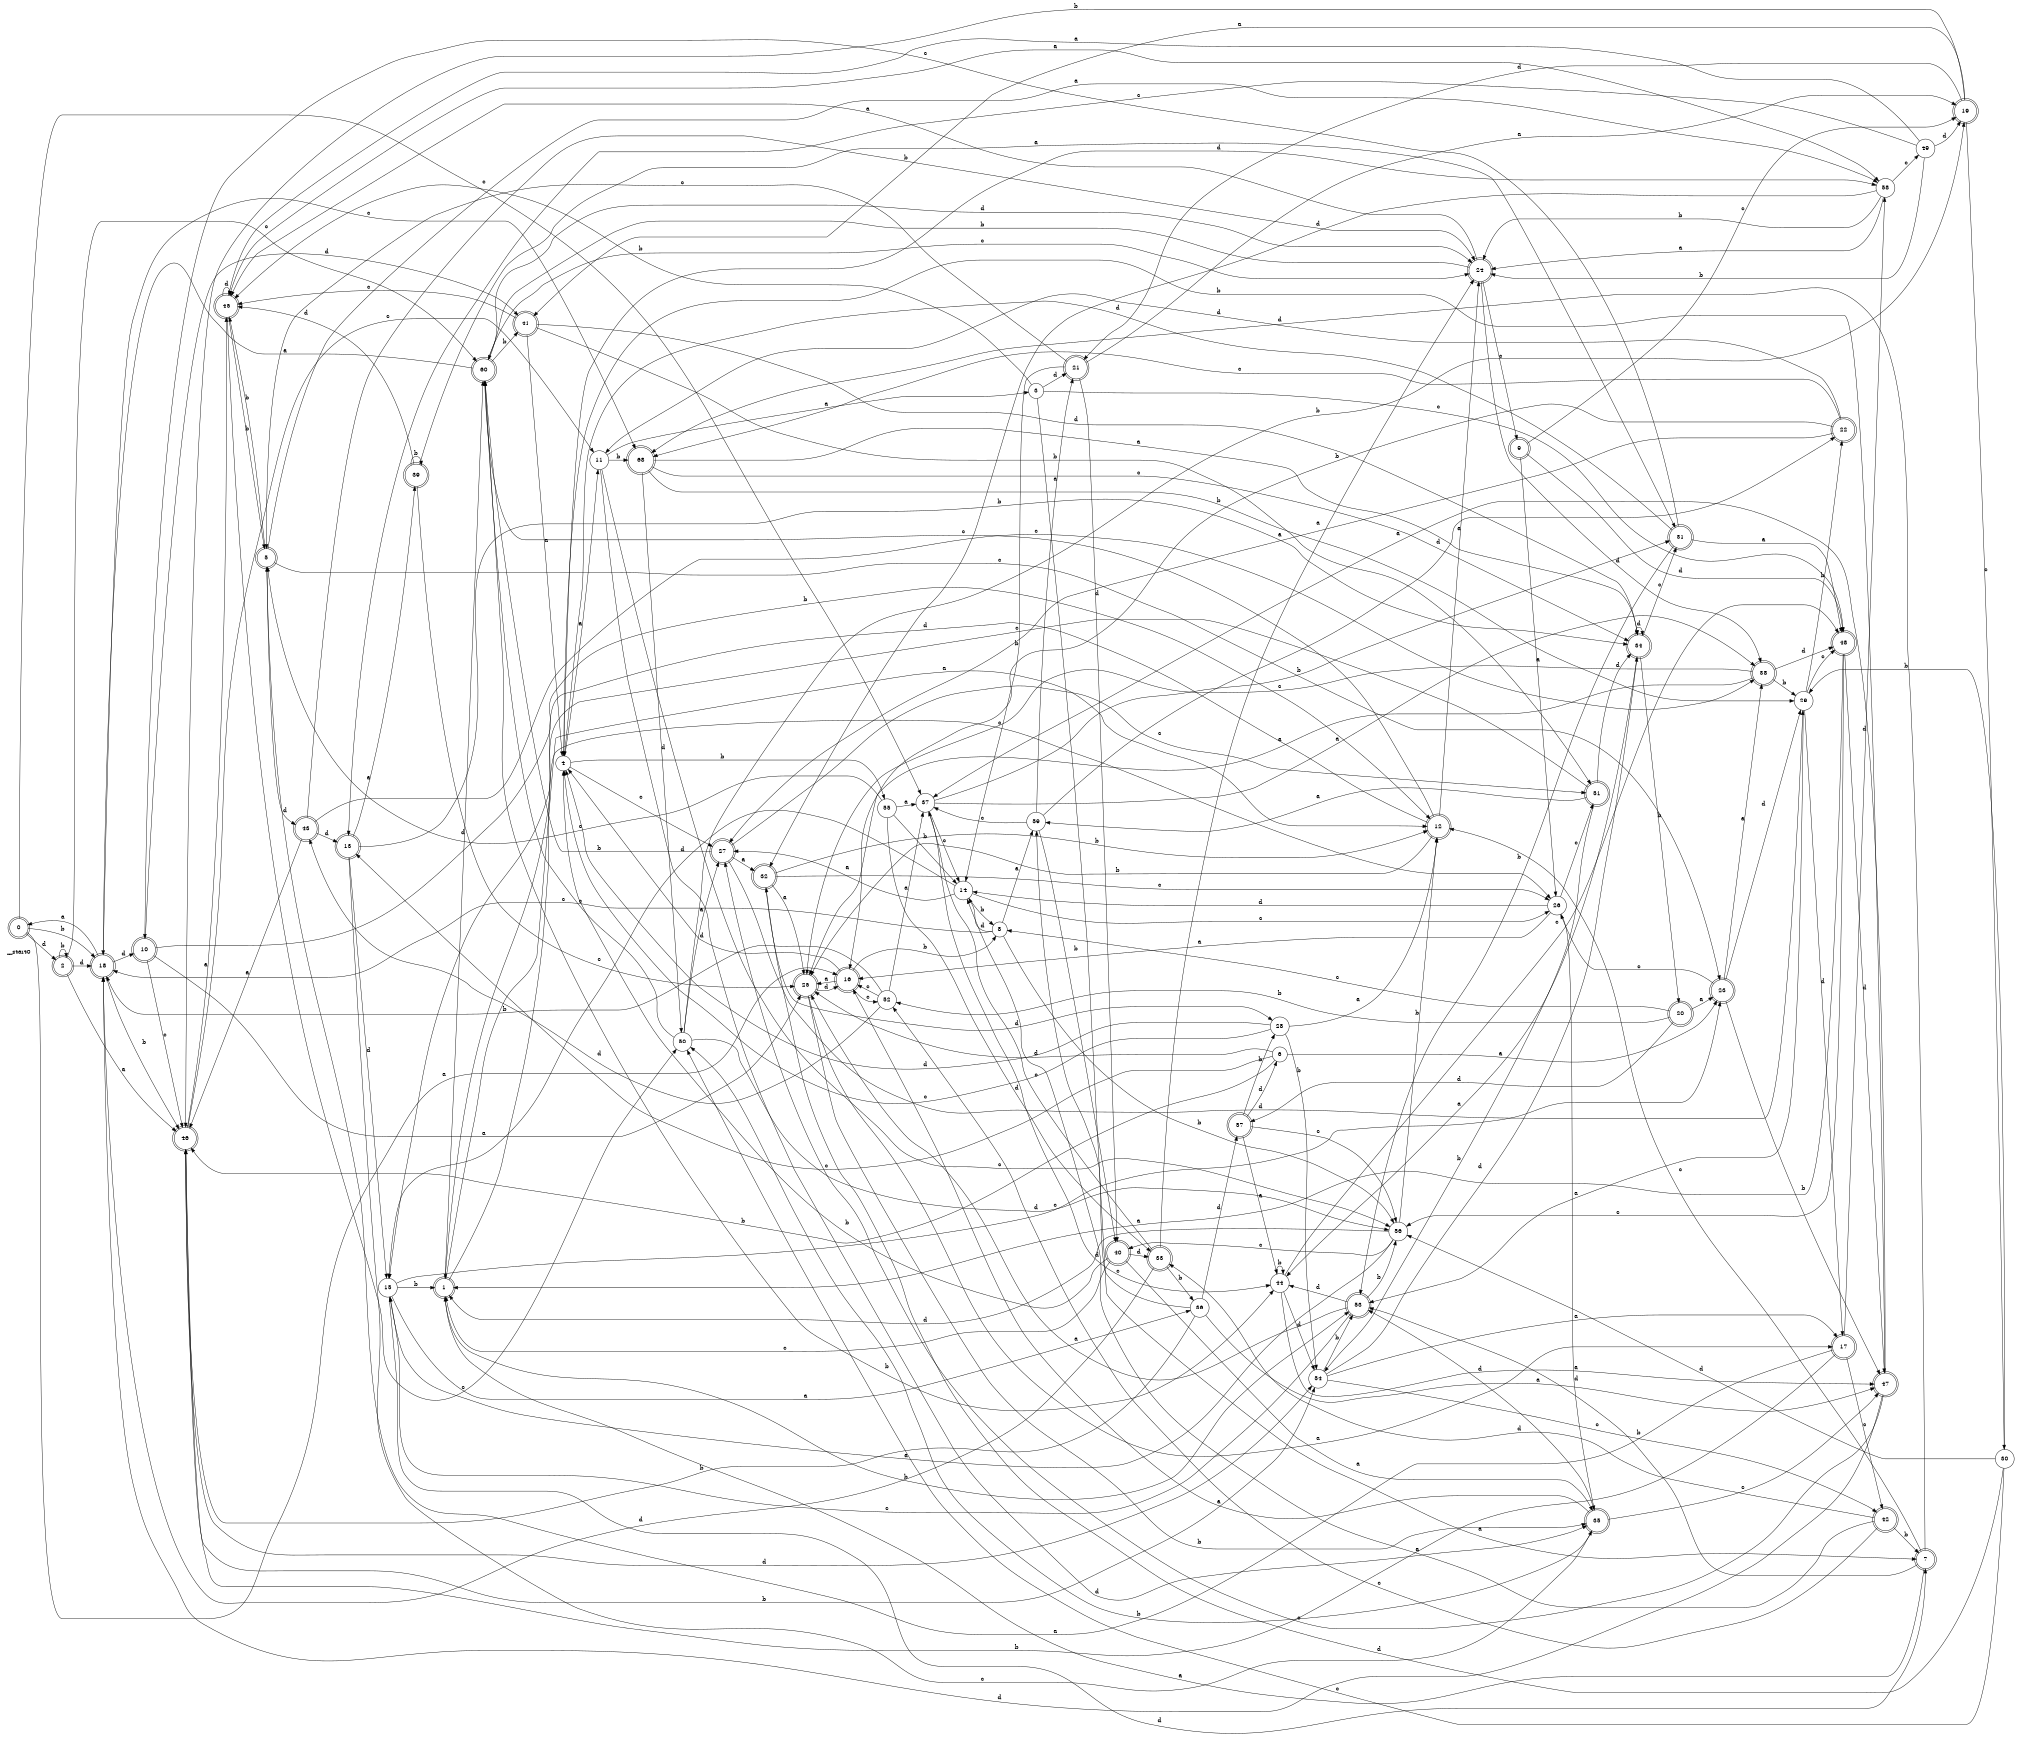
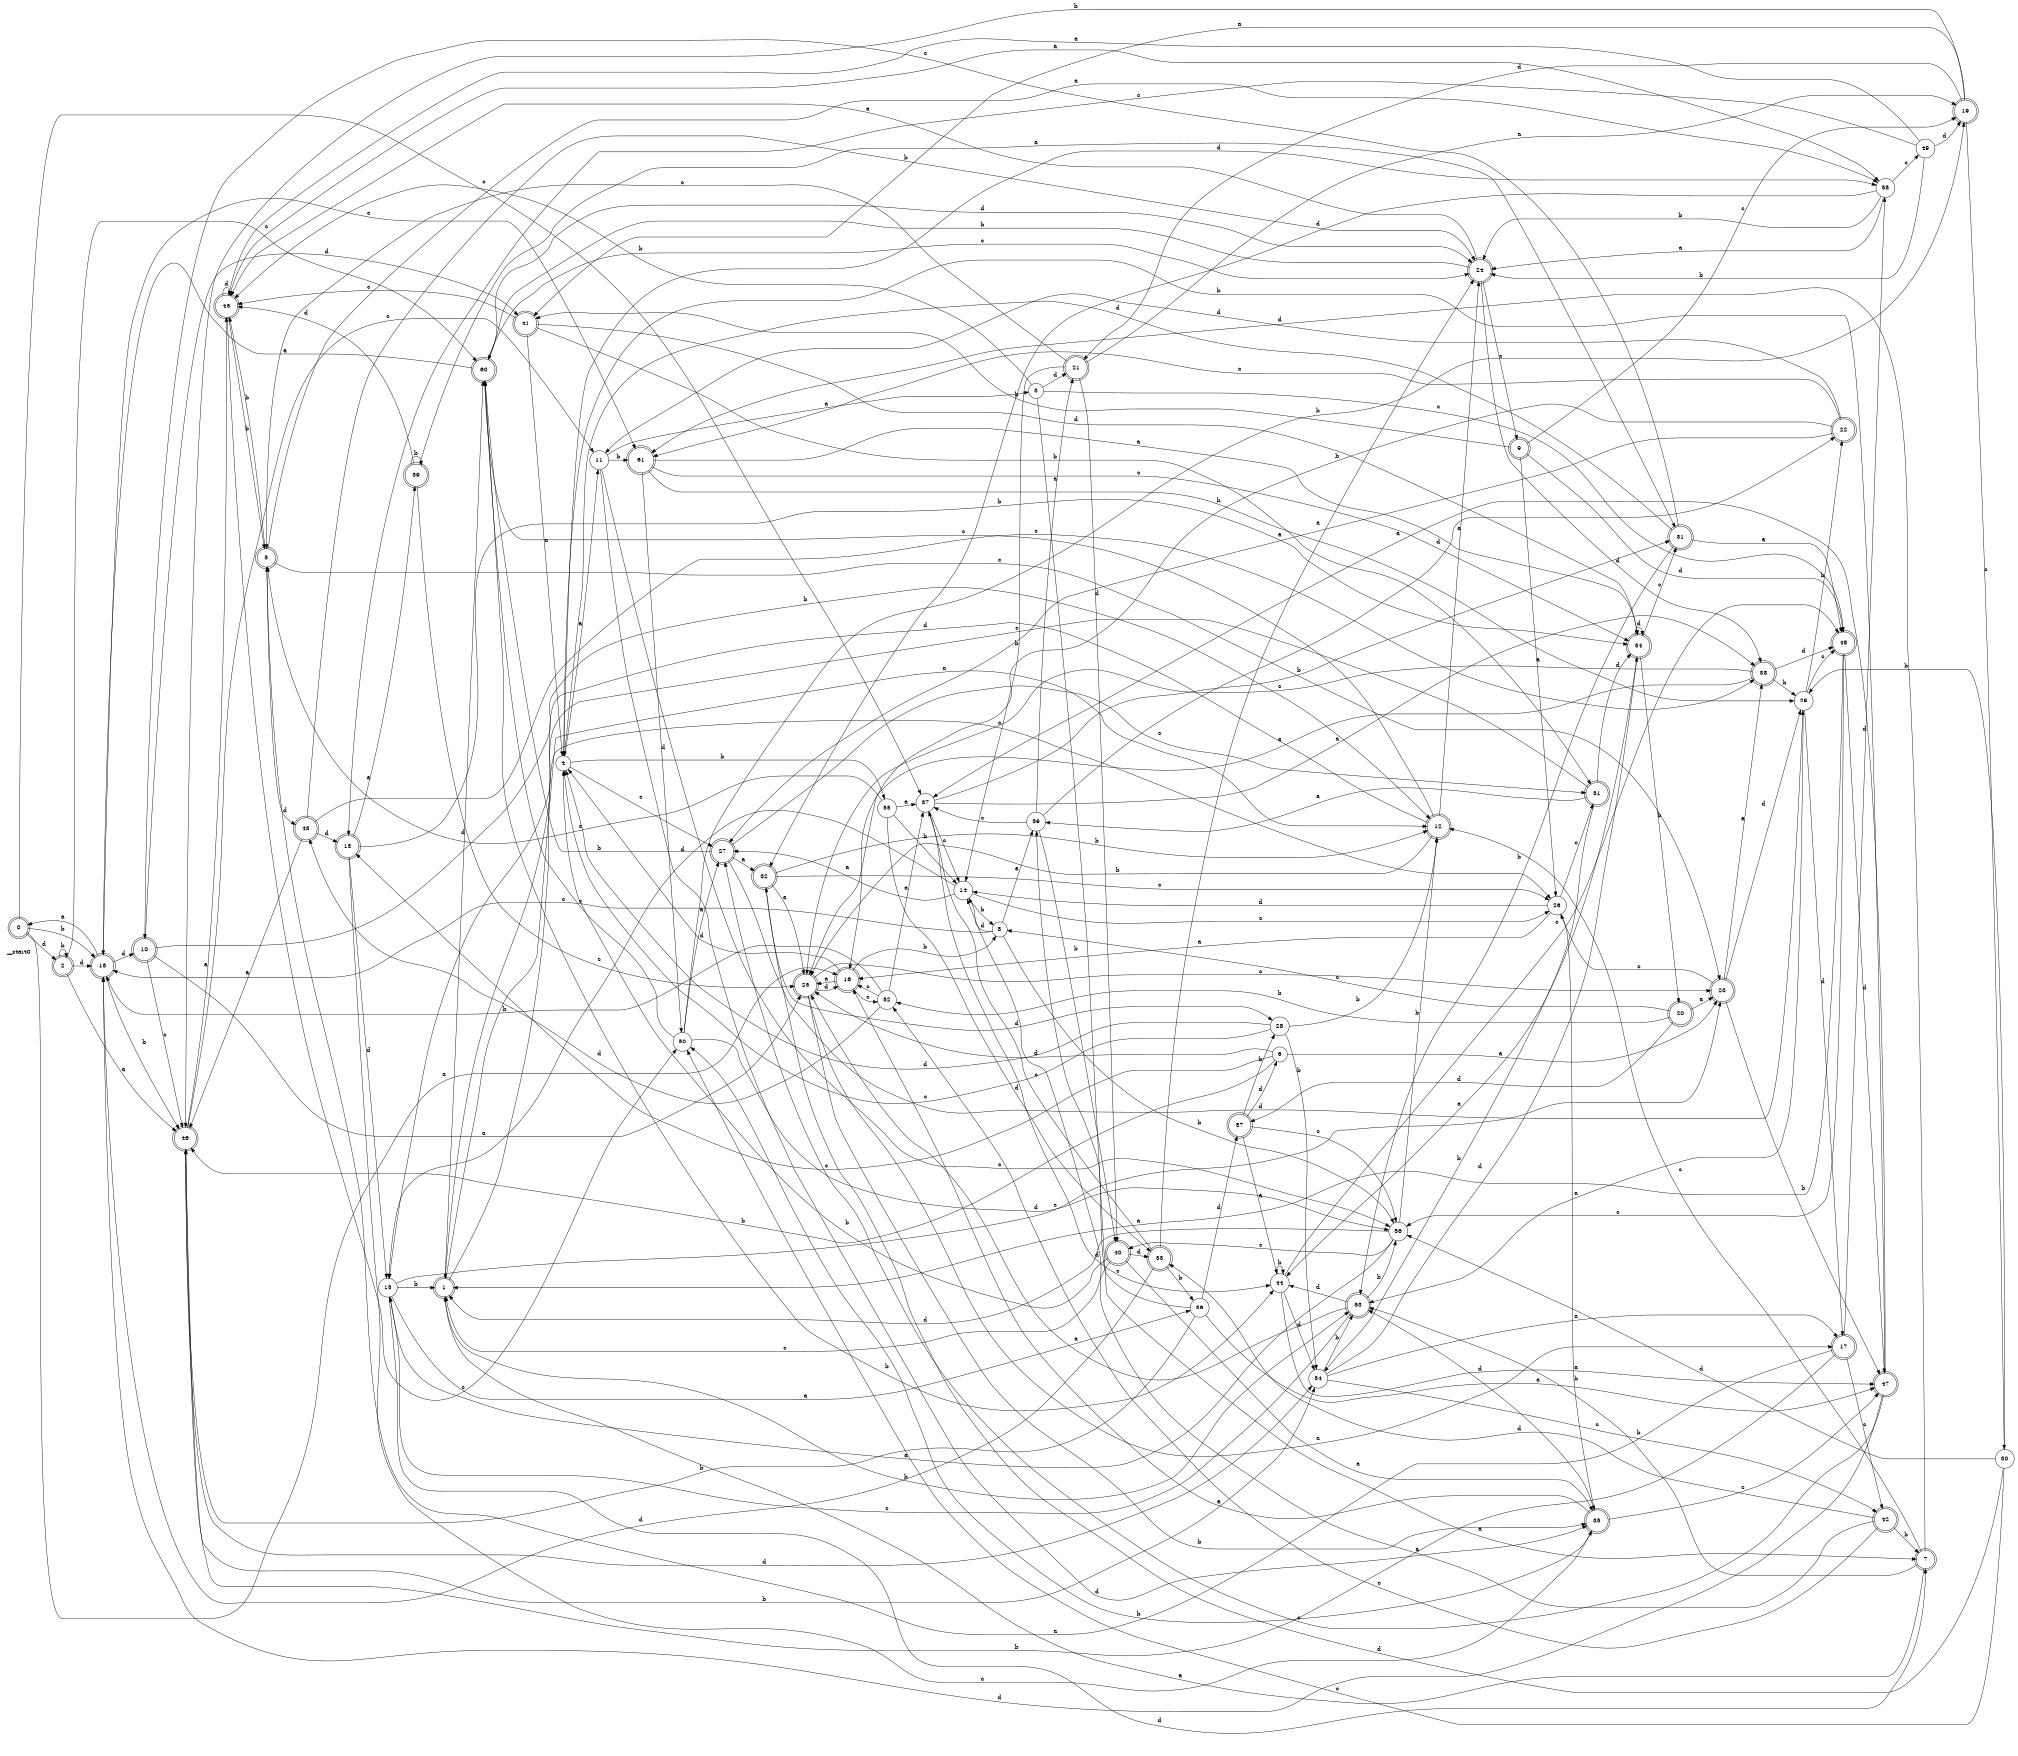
edge "60" -> "41": now "9" -> "41"
node "68": label "68" -> "61"
edge "25" -> "23": added, label "c"
edge "28" -> "12": label "a" -> "b"
edge "26" -> "35": label "d" -> "b"
